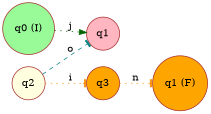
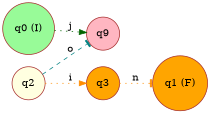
node "q1": label "q1" -> "q9"
edge "q2" -> "q3": arrowhead tee -> normal
